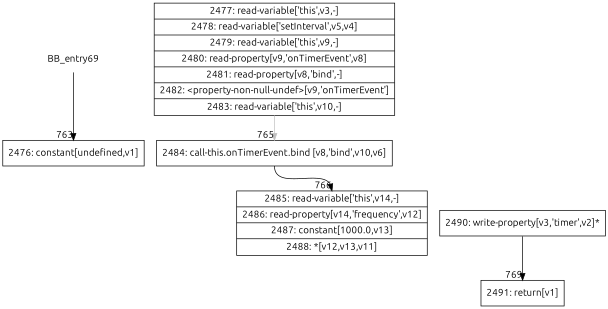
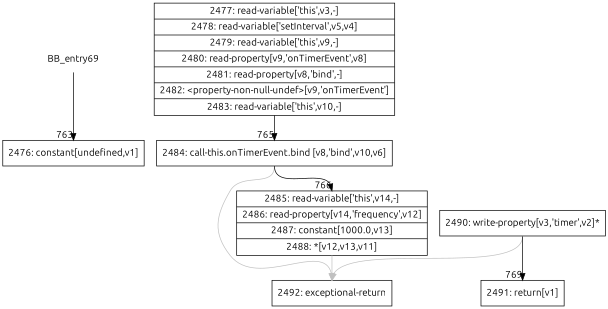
edge "2477: read-variable['this',v3,-]" -> "2484: call-this.onTimerEvent.bind [v8,'bind',v10,v6]": color gray -> black
node "2492: exceptional-return": added
